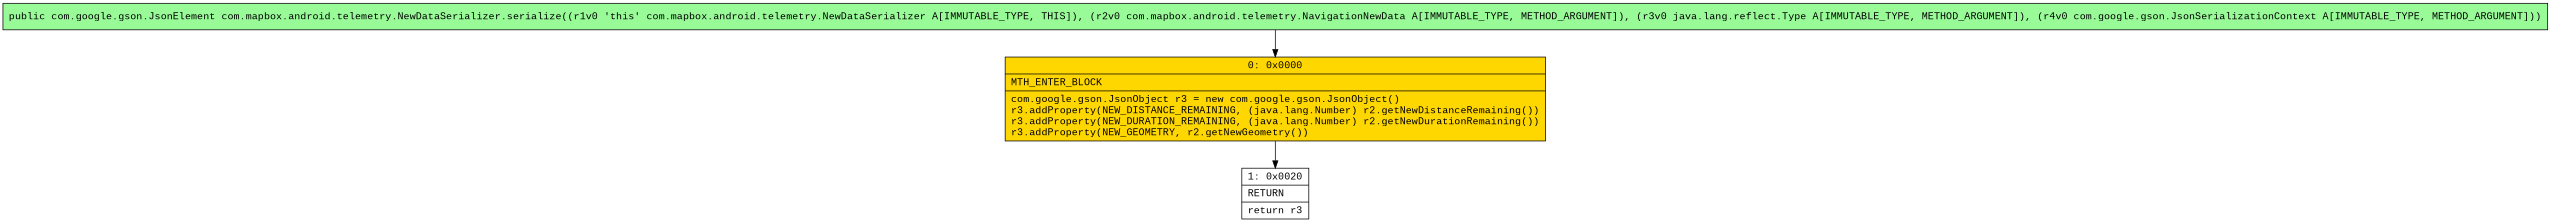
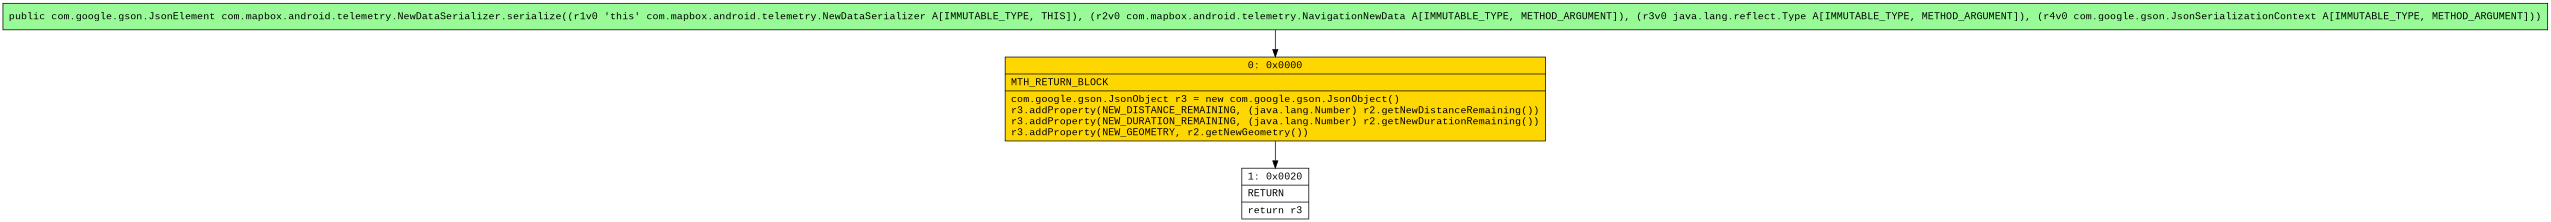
node "0: 0x0000": text "MTH_ENTER_BLOCK" -> "MTH_RETURN_BLOCK"
